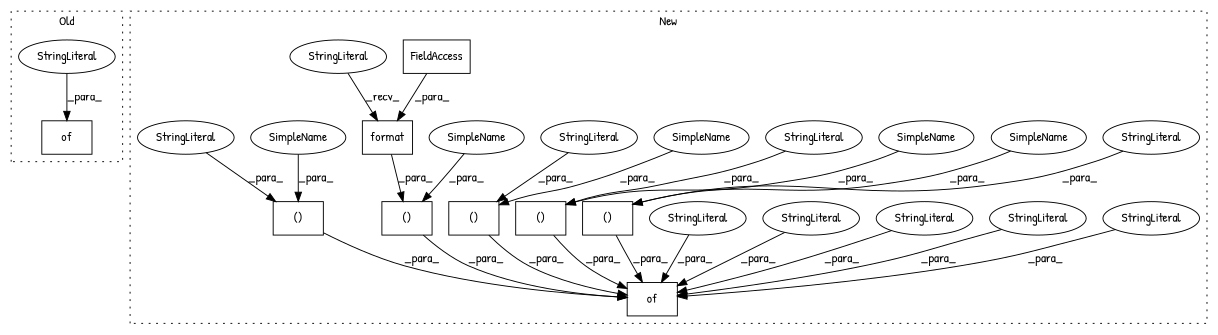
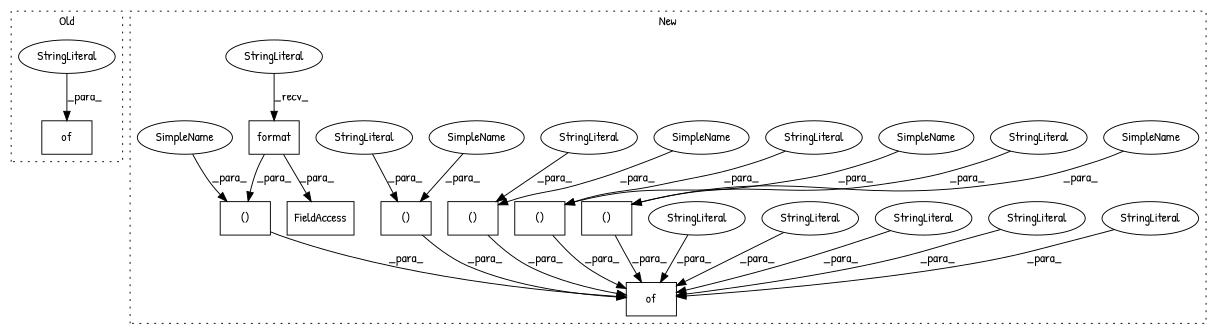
edge "FieldAccess" -> "format": reversed
